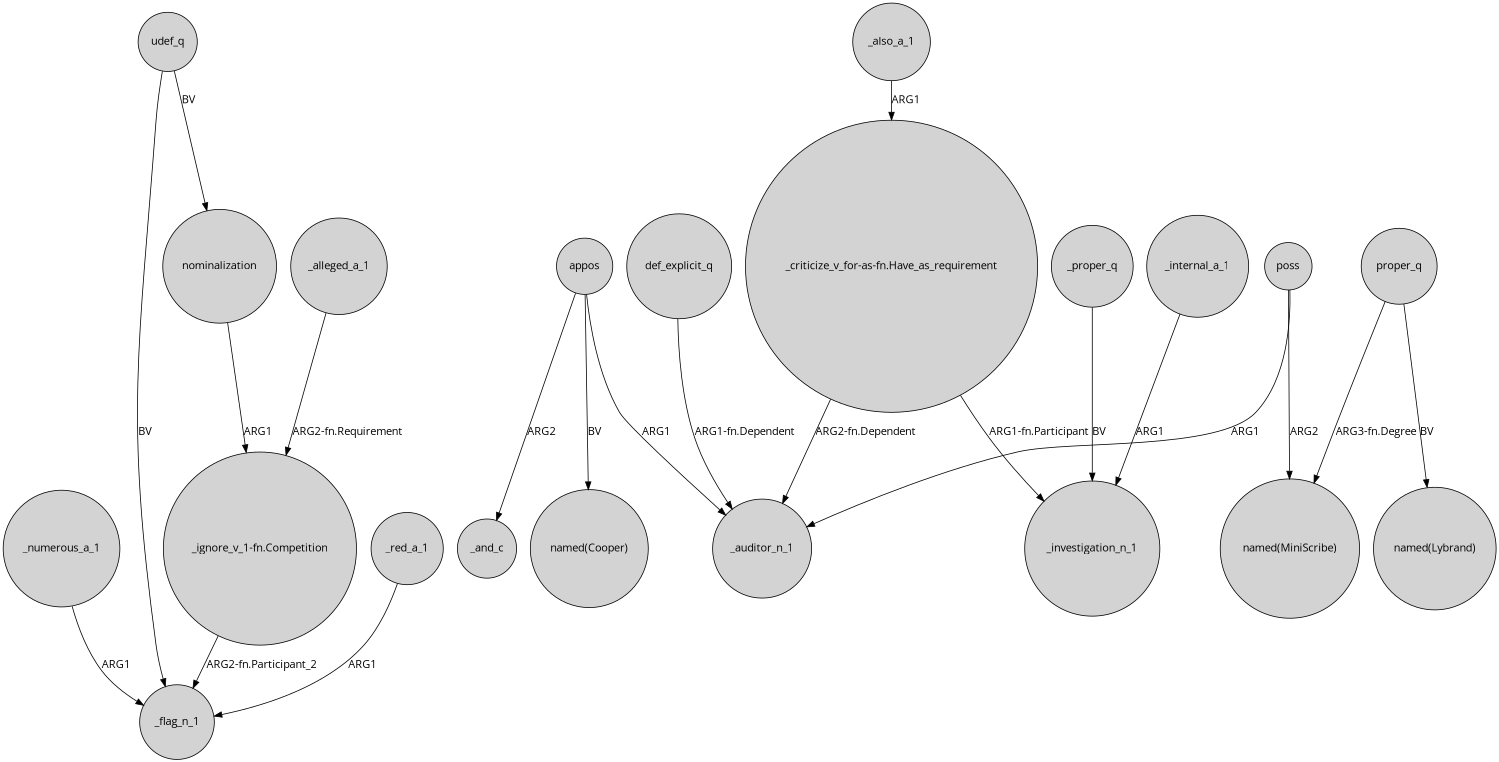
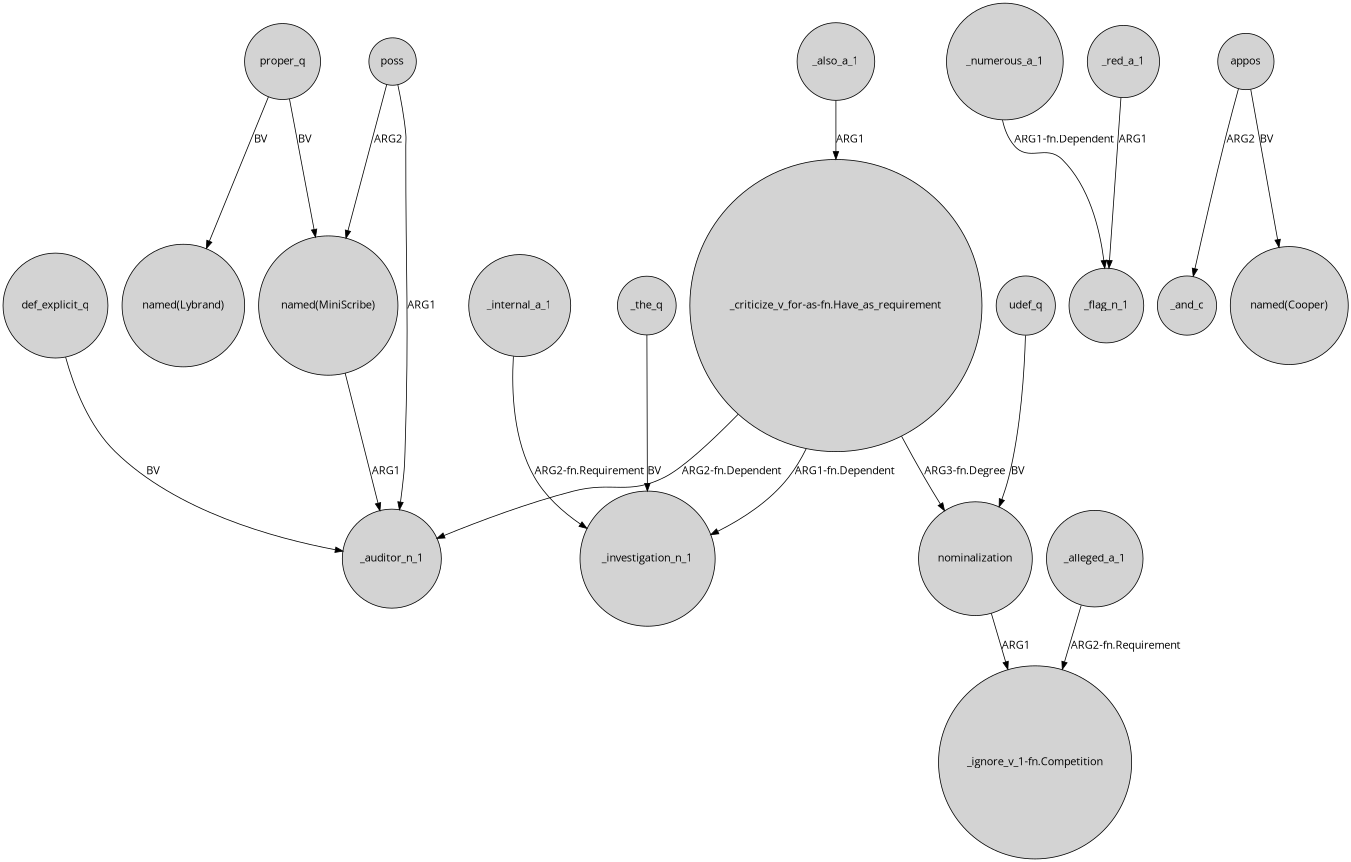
node "_proper_q": label "_proper_q" -> "_the_q"
edge "udef_q" -> "_flag_n_1": removed, label "BV"
edge "appos" -> "_auditor_n_1": now "named(MiniScribe)" -> "_auditor_n_1"
edge "def_explicit_q" -> "_auditor_n_1": label "ARG1-fn.Dependent" -> "BV"
edge "_criticize_v_for-as-fn.Have_as_requirement" -> "_investigation_n_1": label "ARG1-fn.Participant" -> "ARG1-fn.Dependent"
edge "_internal_a_1" -> "_investigation_n_1": label "ARG1" -> "ARG2-fn.Requirement"
edge "proper_q" -> "named(MiniScribe)": label "ARG3-fn.Degree" -> "BV"
edge "_criticize_v_for-as-fn.Have_as_requirement" -> "nominalization": added, label "ARG3-fn.Degree"
edge "_ignore_v_1-fn.Competition" -> "_flag_n_1": removed, label "ARG2-fn.Participant_2"
edge "_numerous_a_1" -> "_flag_n_1": label "ARG1" -> "ARG1-fn.Dependent"
